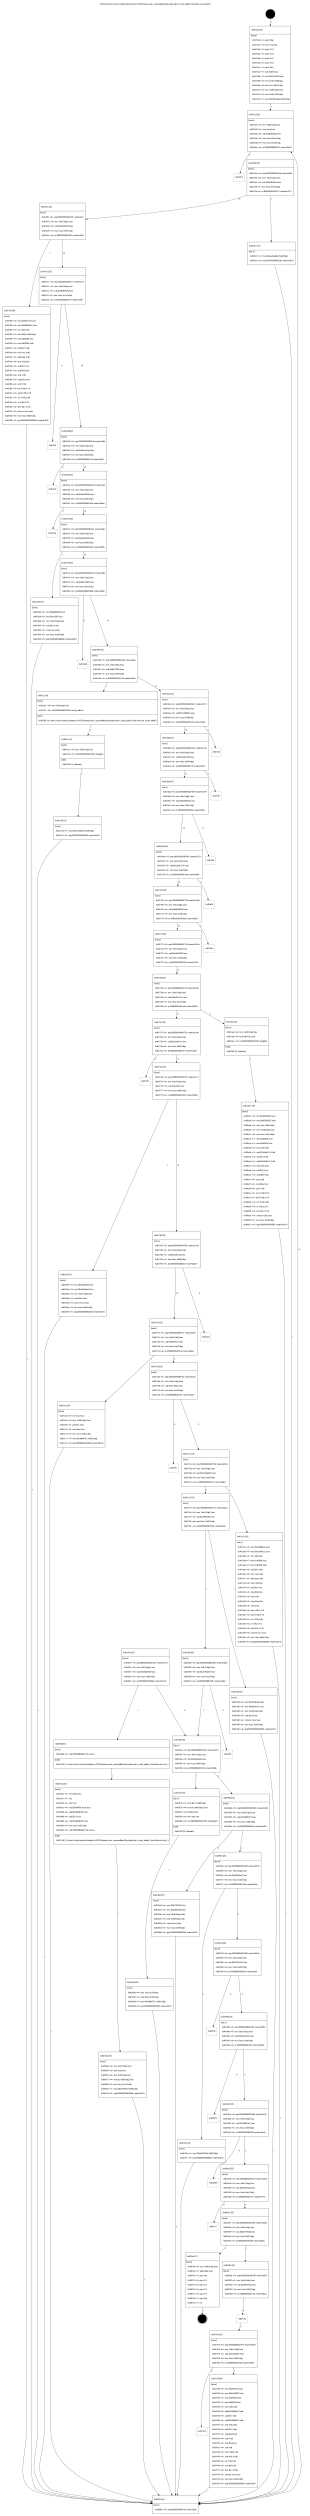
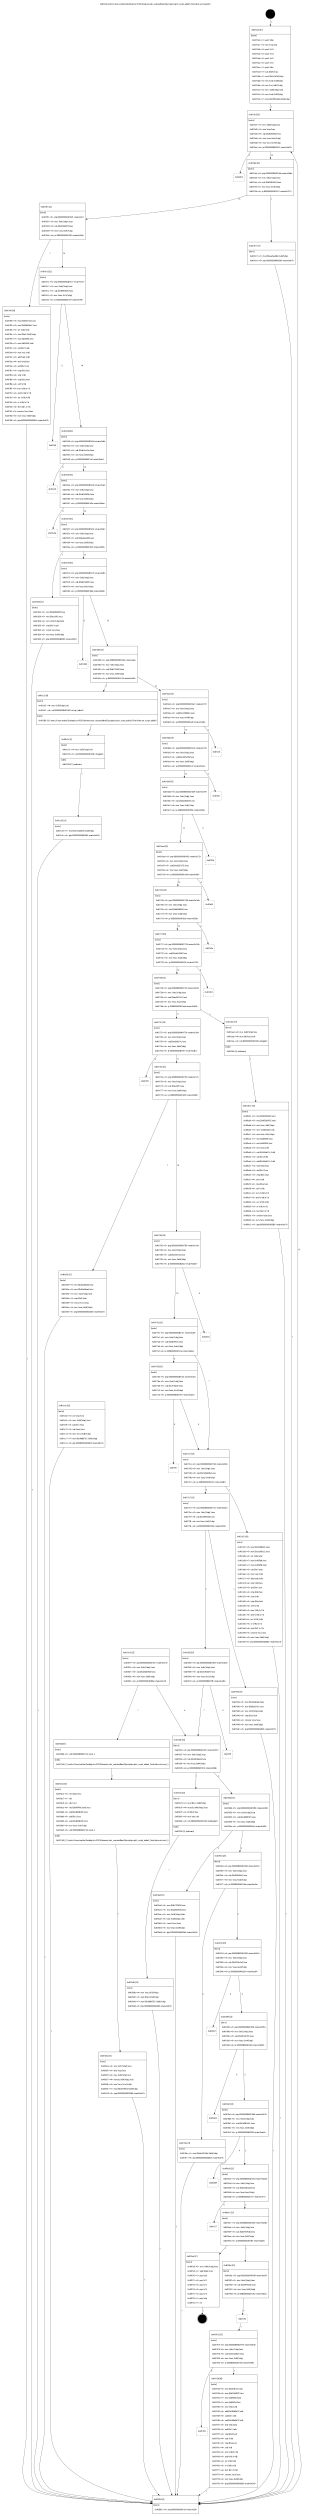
edge "0x4015cf [23]" -> "0x4015e6 [22]": added, label "16"
node "0x401d10": added
edge "0x40179c [25]" -> "0x401c0a [25]": now "0x40179c [25]" -> "0x4017ce [25]"
